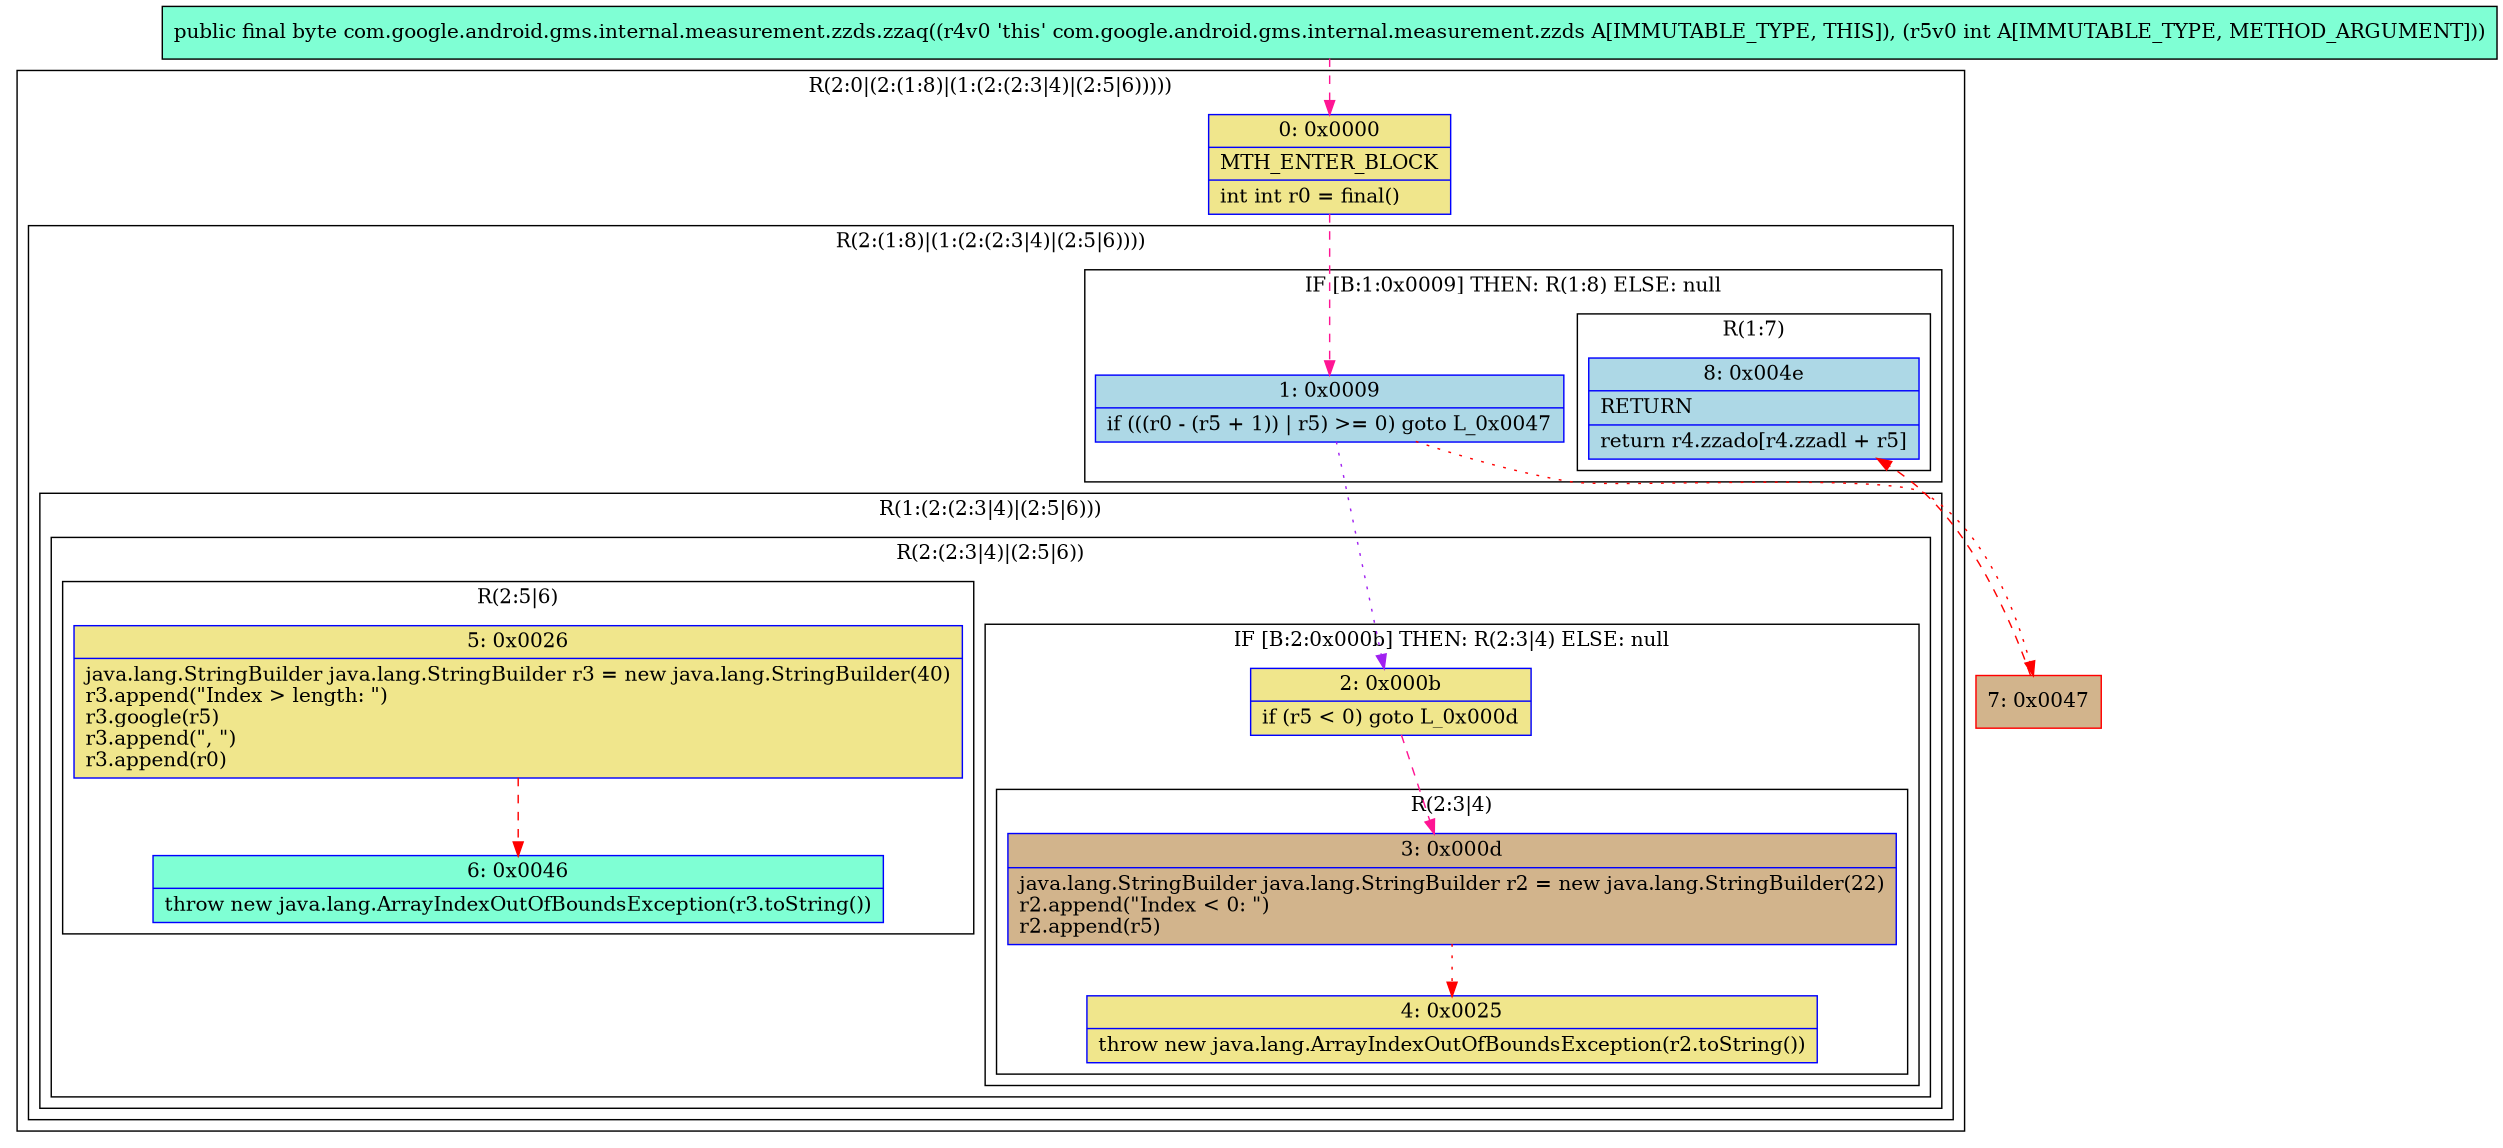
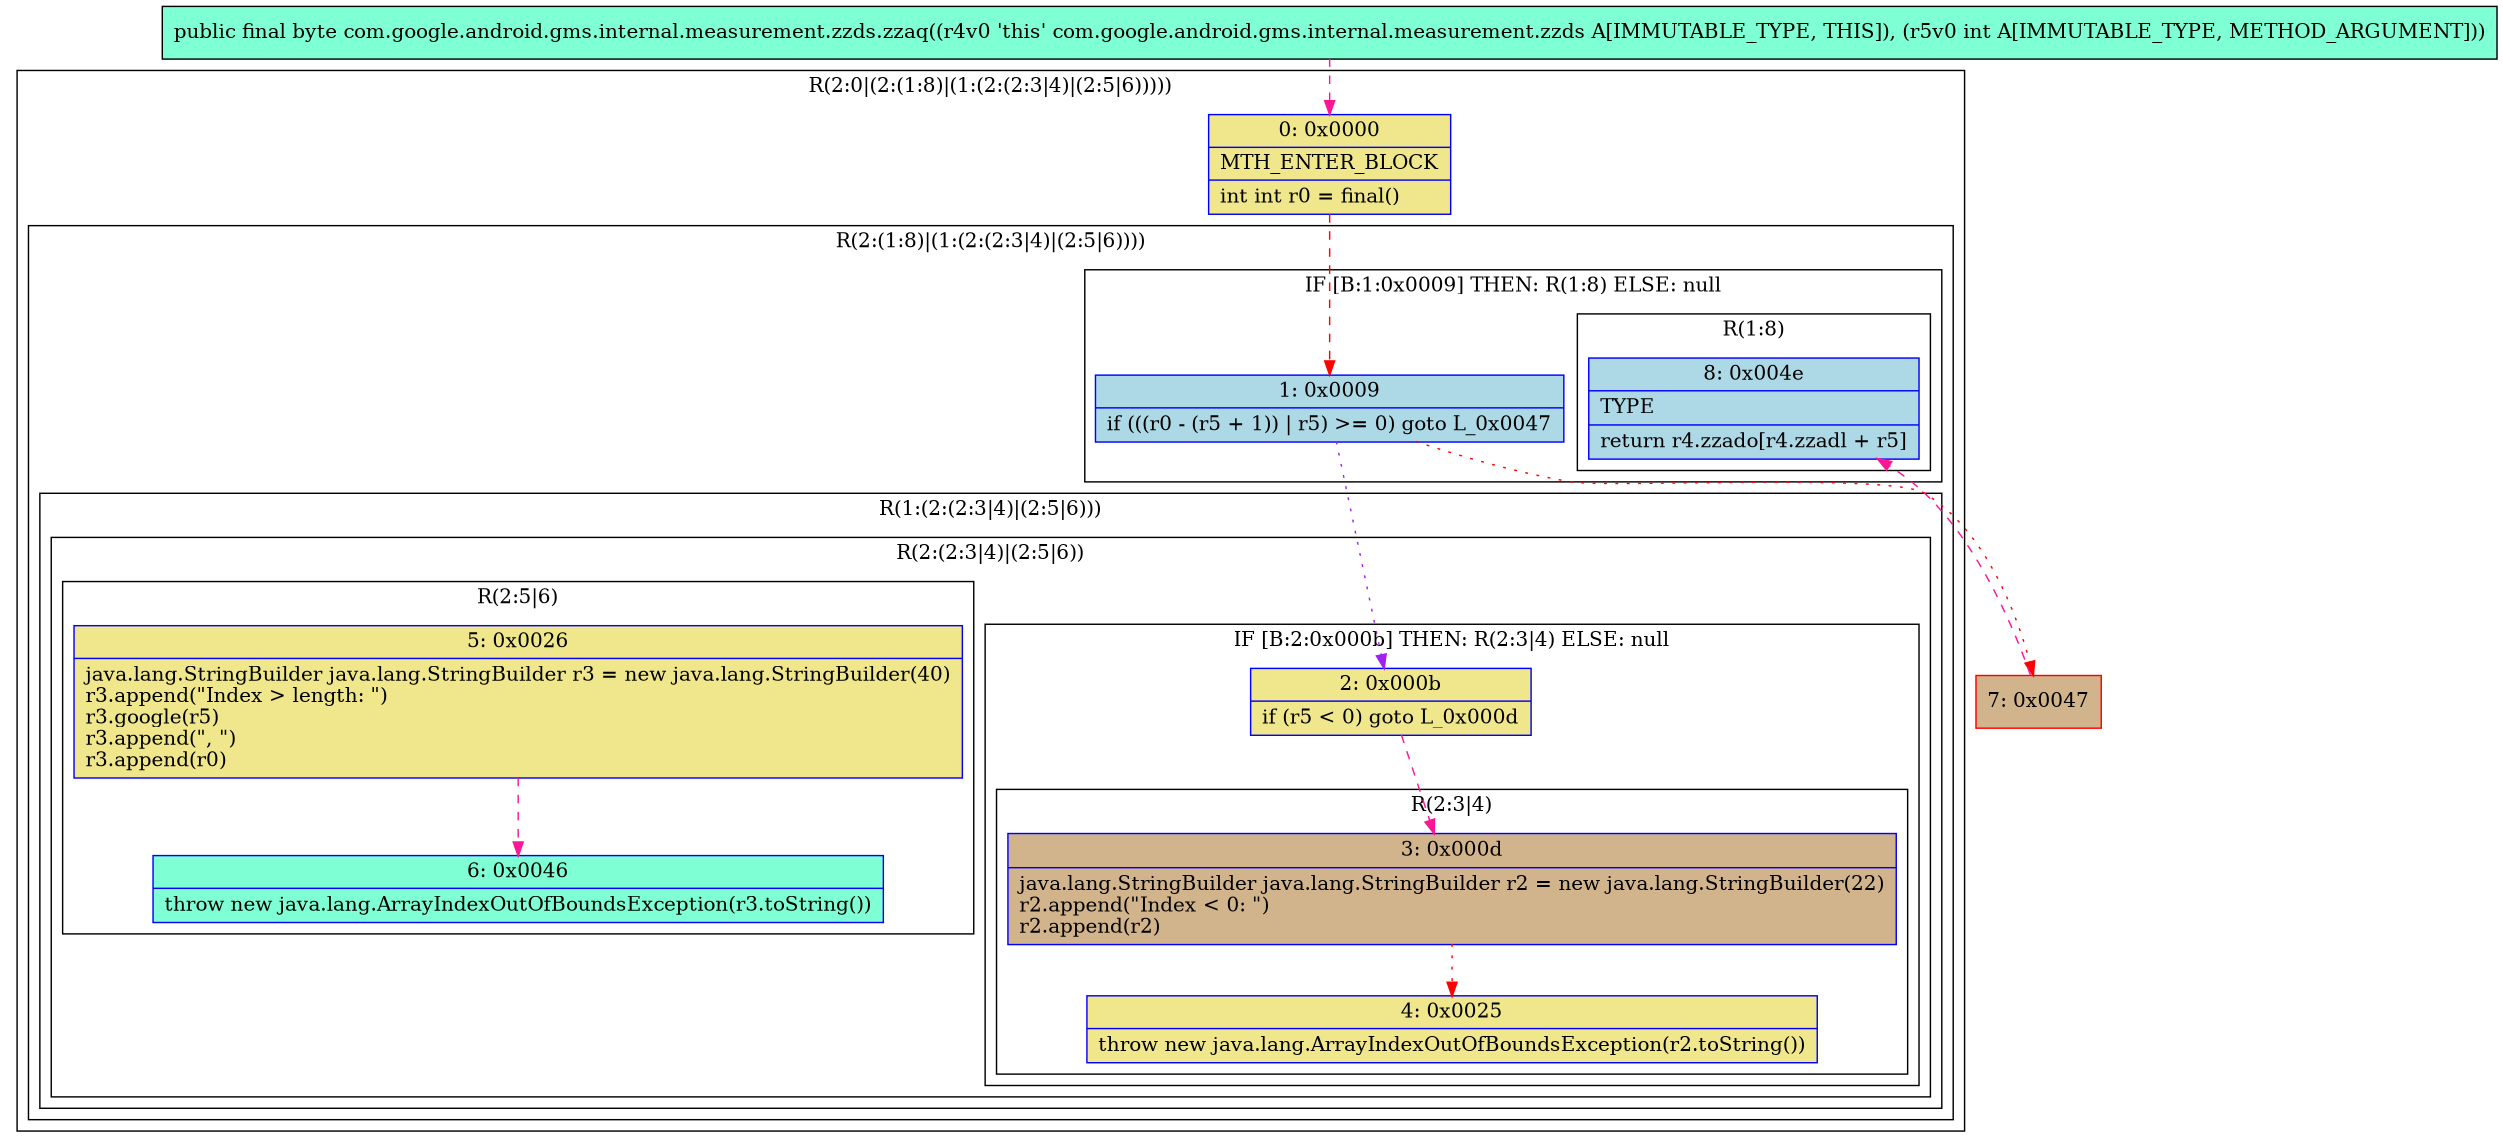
edge "0: 0x0000" -> "1: 0x0009": color deeppink -> red
cluster "R(1:7)": label "R(1:7)" -> "R(1:8)"
node "8: 0x004e": text "RETURN" -> "TYPE"
edge "7: 0x0047" -> "8: 0x004e": color red -> deeppink
edge "5: 0x0026" -> "6: 0x0046": color red -> deeppink
node "3: 0x000d": text "r2.append(r5)" -> "r2.append(r2)"
